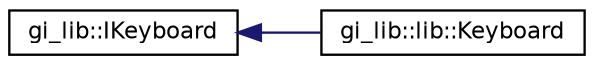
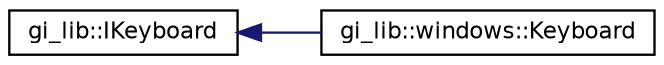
node "gi_lib::lib::Keyboard": label "gi_lib::lib::Keyboard" -> "gi_lib::windows::Keyboard"
